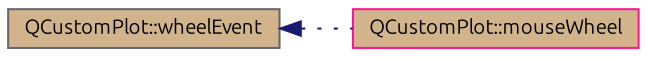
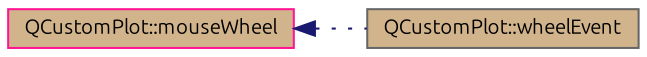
edge "QCustomPlot::mouseWheel" -> "QCustomPlot::wheelEvent": reversed
